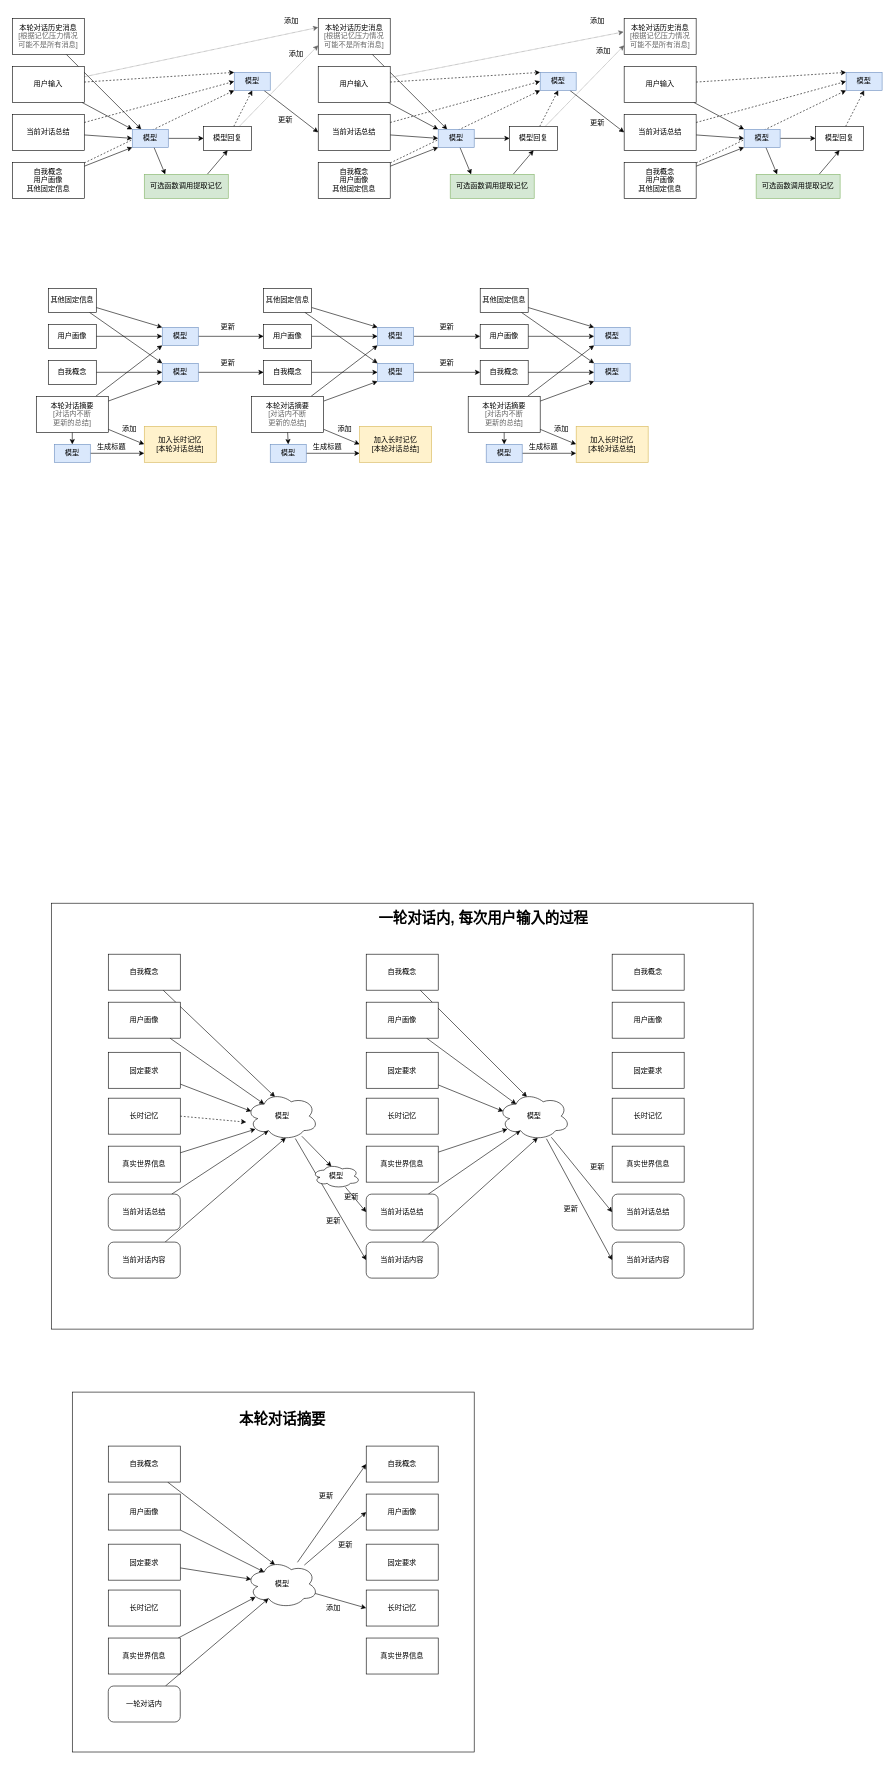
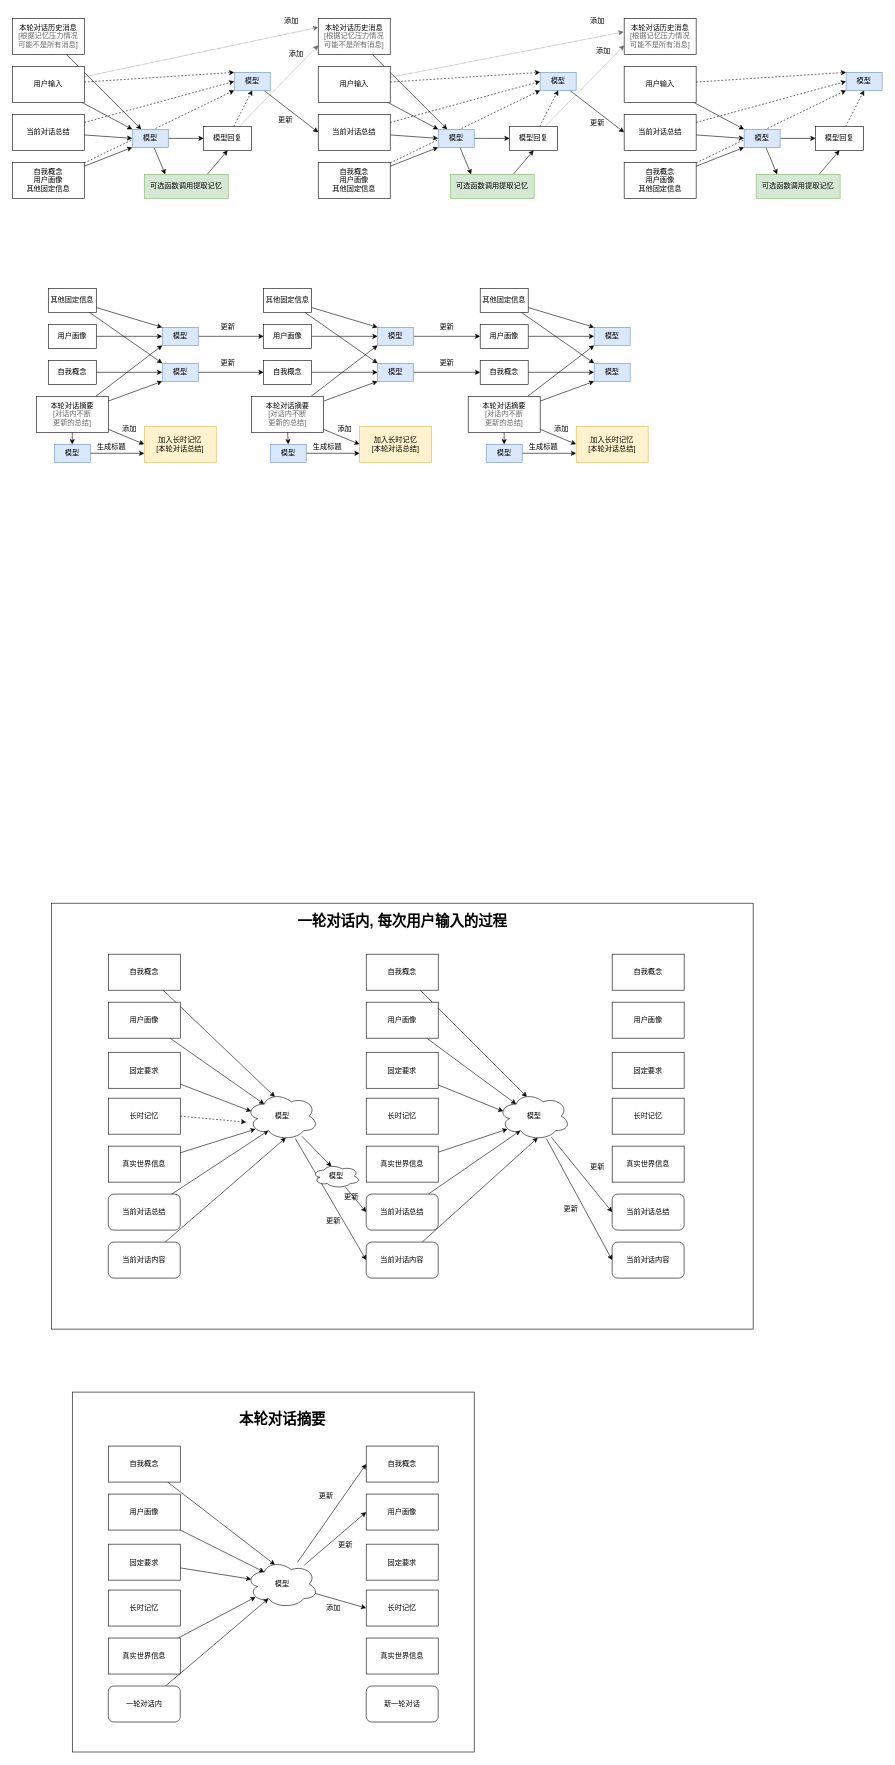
node "一轮对话内, 每次用户输入的过程": moved (483, 918) -> (402, 921)
node "新一轮对话": added
